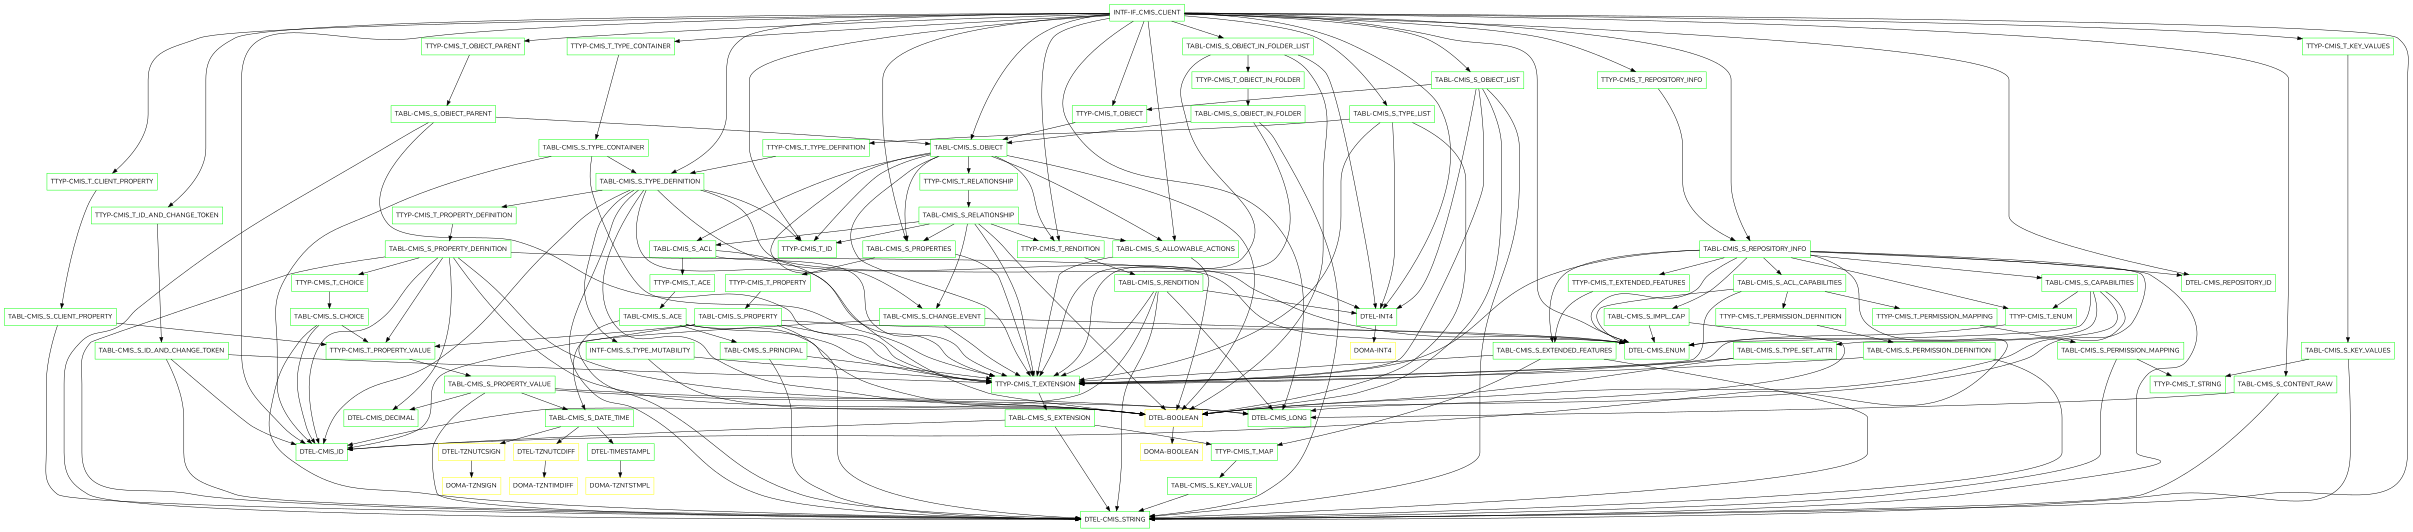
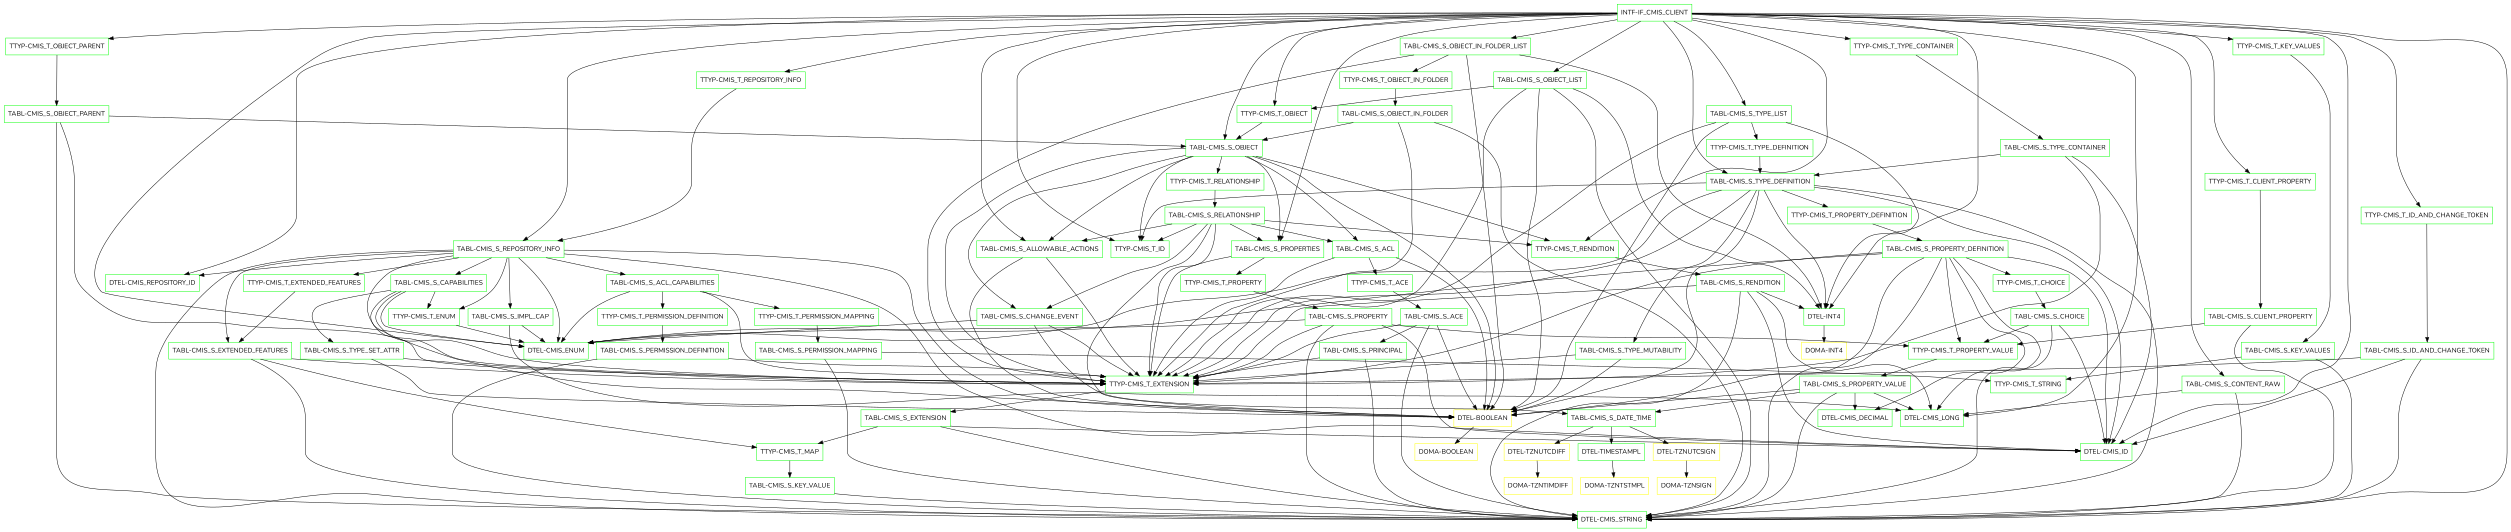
edge "TABL-CMIS_S_PROPERTY_DEFINITION" -> "TTYP-CMIS_T_EXTENSION": added
node "INTF-CMIS_S_TYPE_MUTABILITY": label "INTF-CMIS_S_TYPE_MUTABILITY" -> "TABL-CMIS_S_TYPE_MUTABILITY"
